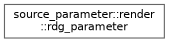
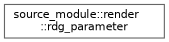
node "source_parameter::render ::rdg_parameter": label "source_parameter::render ::rdg_parameter" -> "source_module::render ::rdg_parameter"
